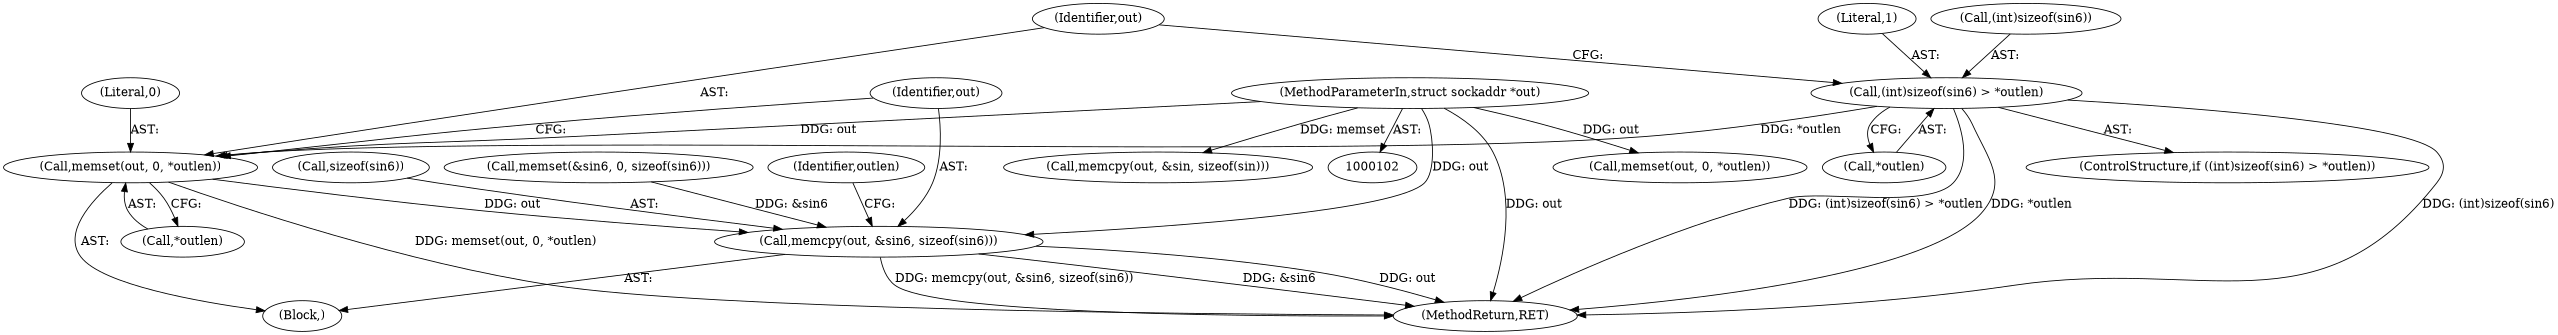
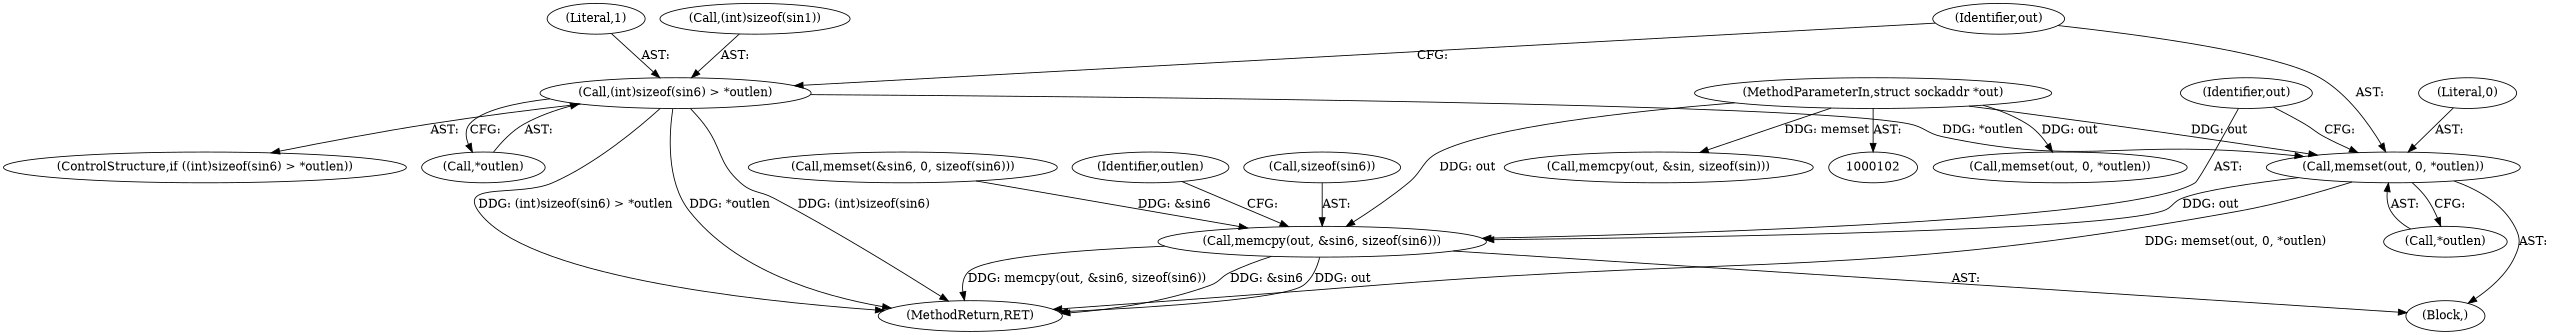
node "(Call,(int)sizeof(sin6))": label "(Call,(int)sizeof(sin6))" -> "(Call,(int)sizeof(sin1))"
edge "(MethodParameterIn,struct sockaddr *out)" -> "(MethodReturn,RET)": removed, label "DDG: out"
